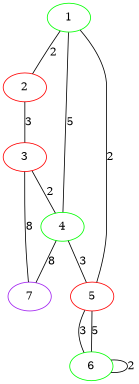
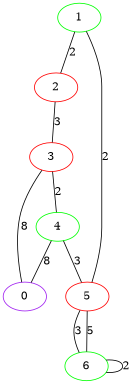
edge "1" -- "4": removed, label "5"
node "7": label "7" -> "0"
